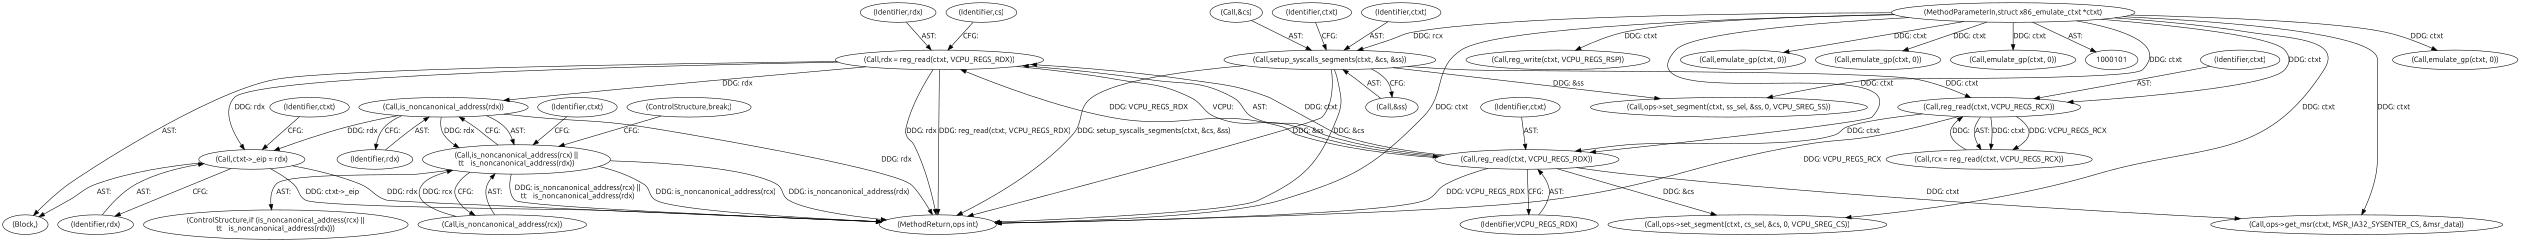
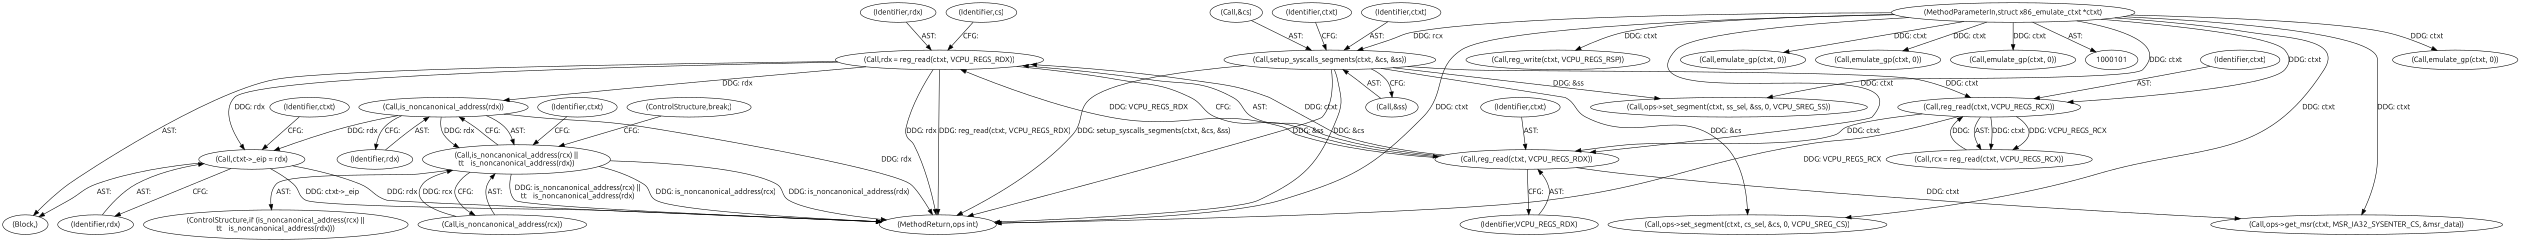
edge "(Call,rdx = reg_read(ctxt, VCPU_REGS_RDX))" -> "(Call,reg_read(ctxt, VCPU_REGS_RDX))": label "VCPU: " -> "CFG: "
edge "(Call,reg_read(ctxt, VCPU_REGS_RDX))" -> "(Call,ops->set_segment(ctxt, cs_sel, &cs, 0, VCPU_SREG_CS))": now "(Call,setup_syscalls_segments(ctxt, &cs, &ss))" -> "(Call,ops->set_segment(ctxt, cs_sel, &cs, 0, VCPU_SREG_CS))"
edge "(Call,reg_read(ctxt, VCPU_REGS_RDX))" -> "(MethodReturn,ops int)": removed, label "DDG: VCPU_REGS_RDX"
